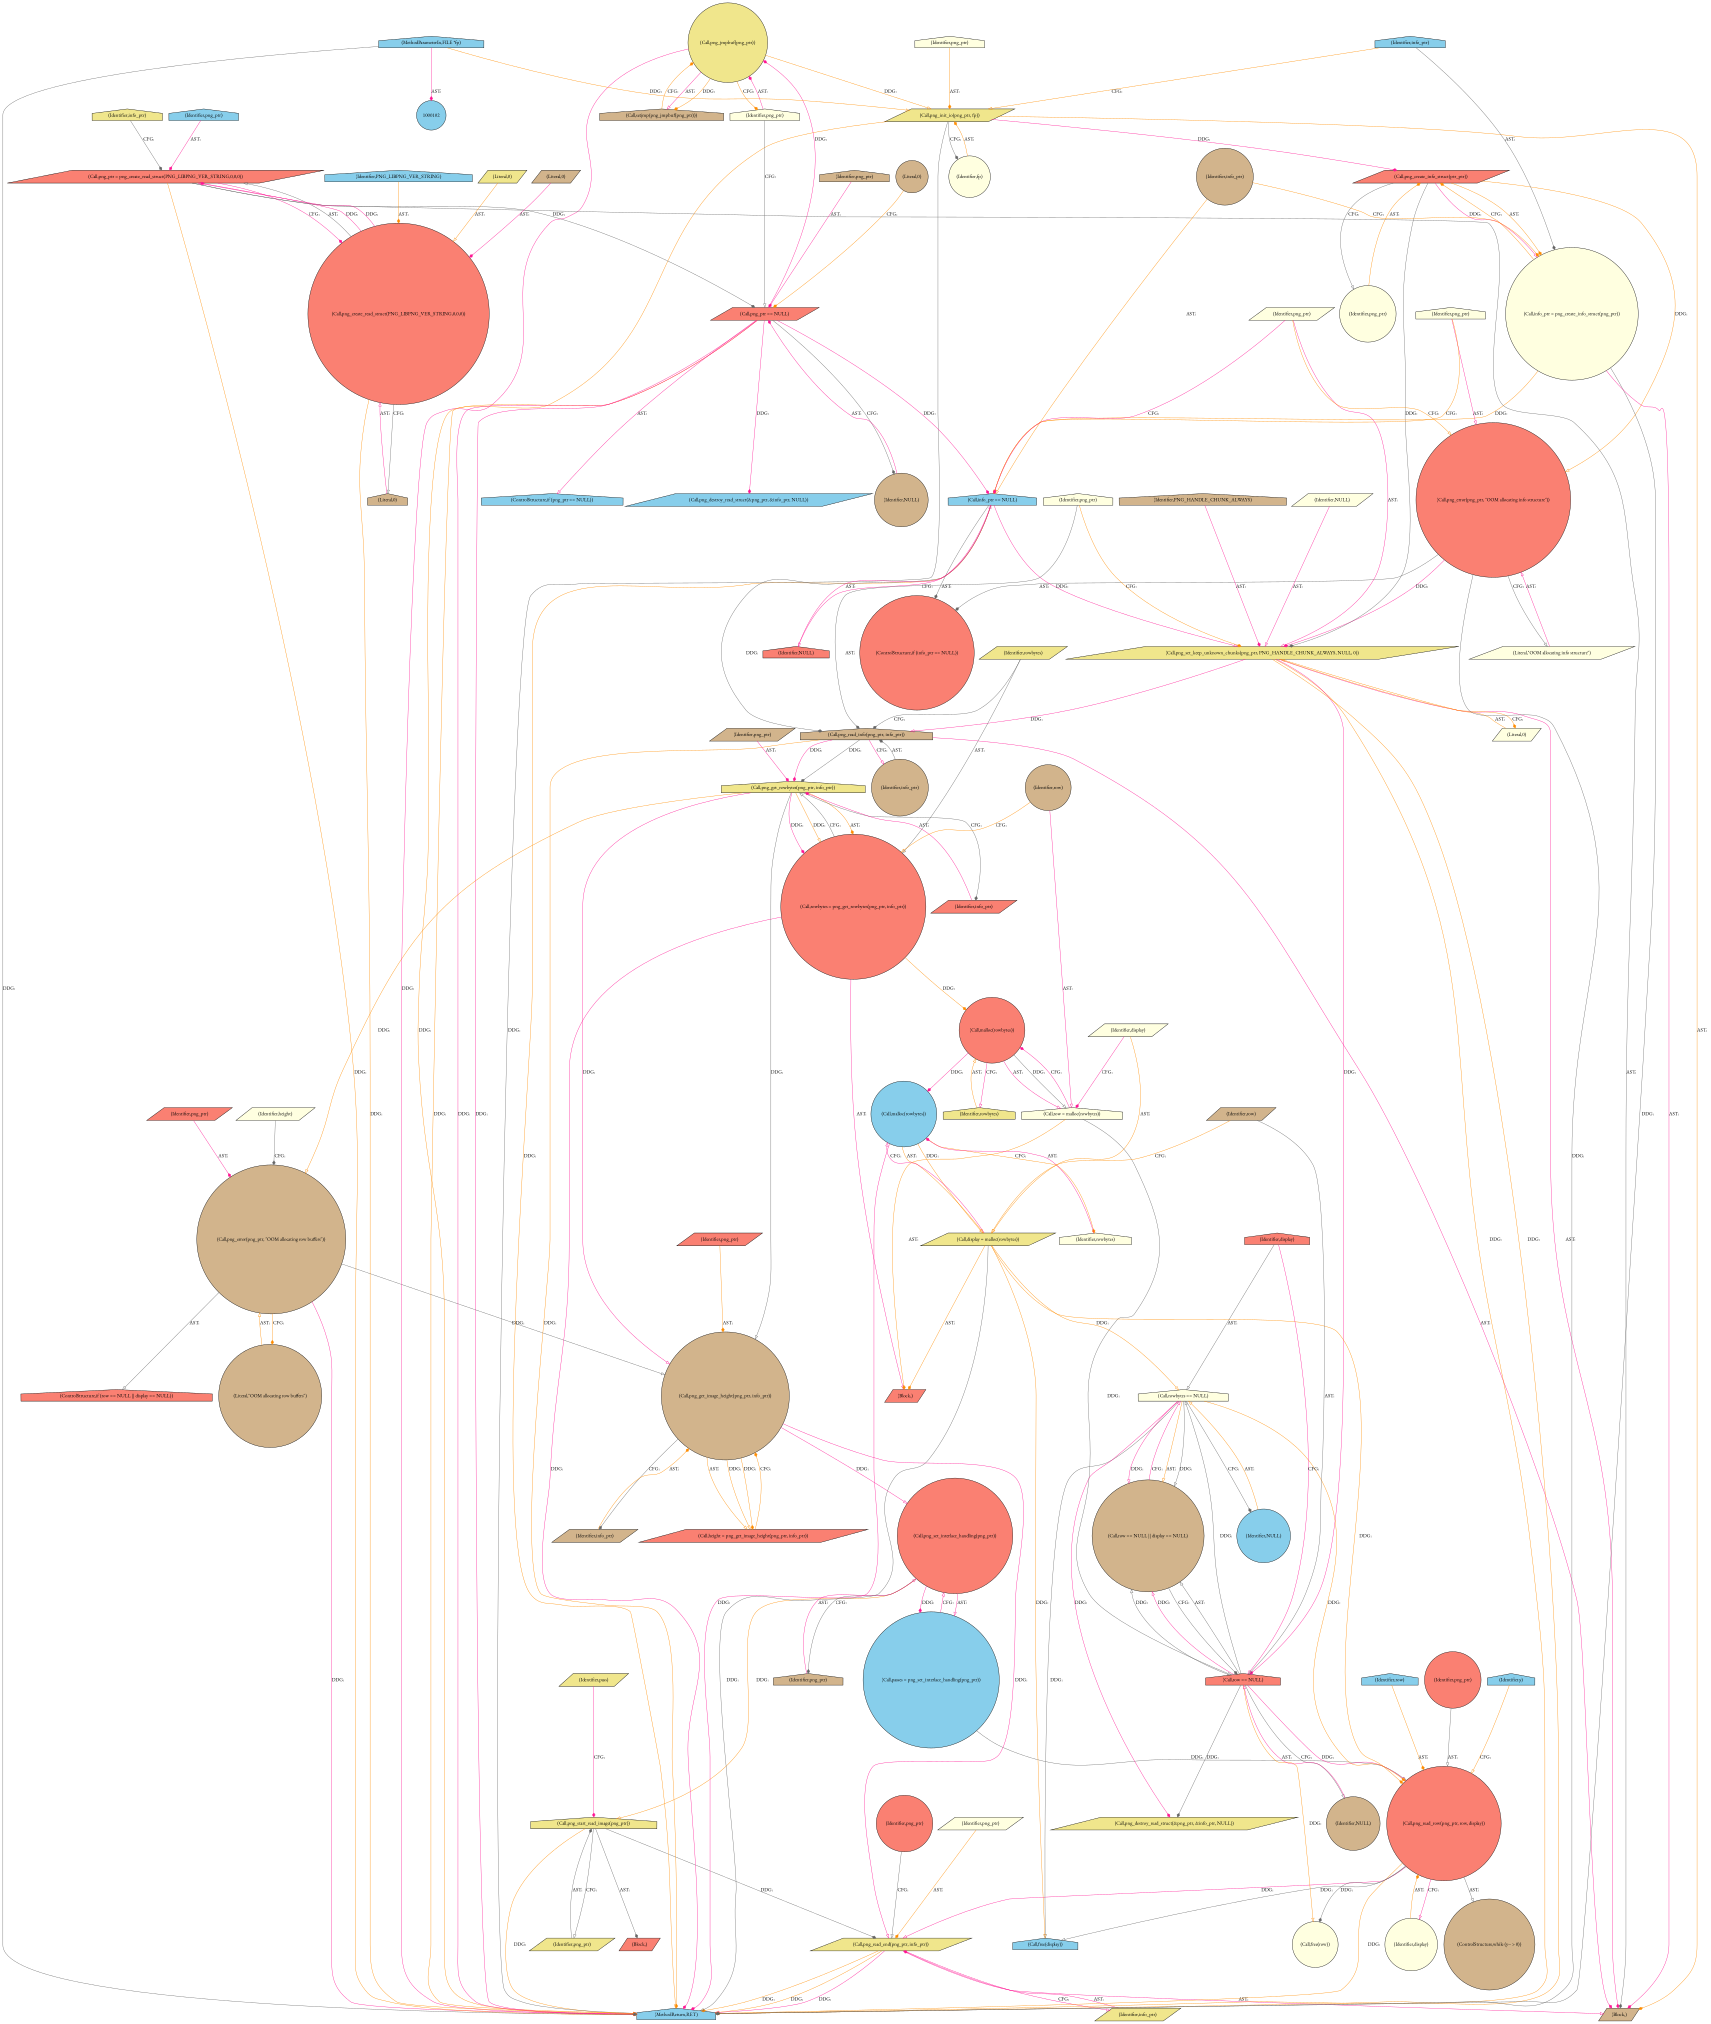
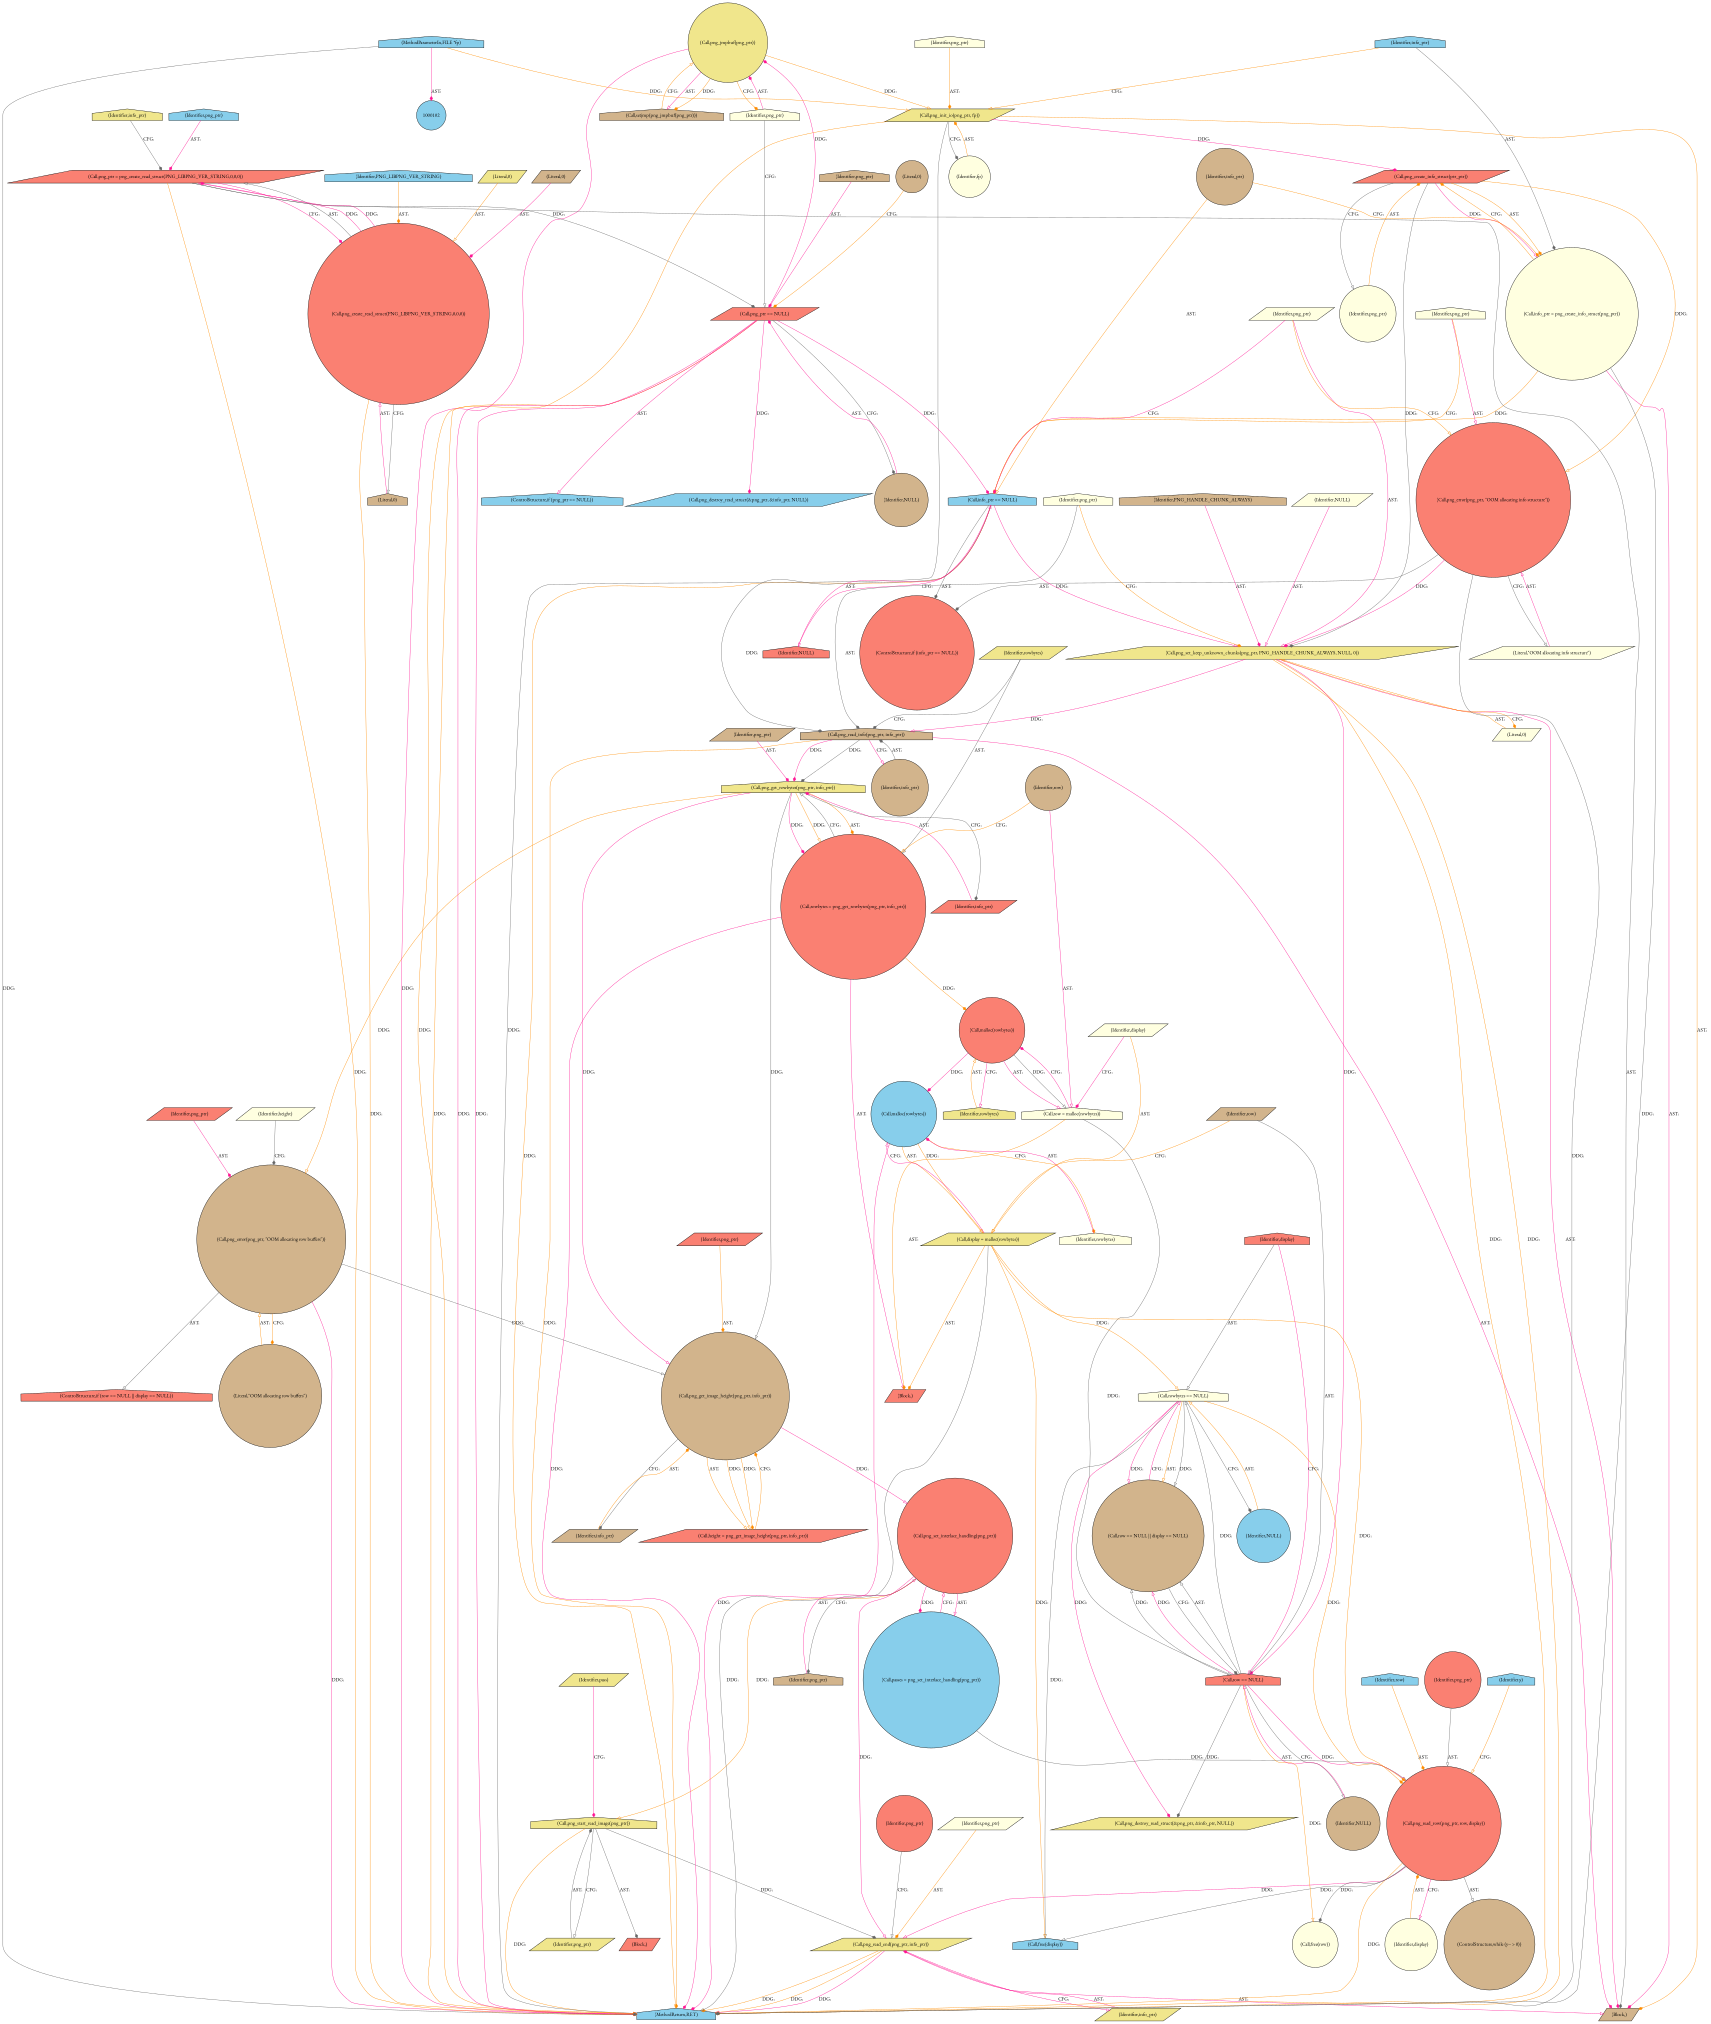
edge "(Call,setjmp(png_jmpbuf(png_ptr)))" -> "(Call,png_jmpbuf(png_ptr))": arrowhead diamond -> onormal
edge "(Call,png_get_image_height(png_ptr, info_ptr))" -> "(Call,png_read_end(png_ptr, info_ptr))": now "(Call,png_set_interlace_handling(png_ptr))" -> "(Call,png_read_end(png_ptr, info_ptr))"
